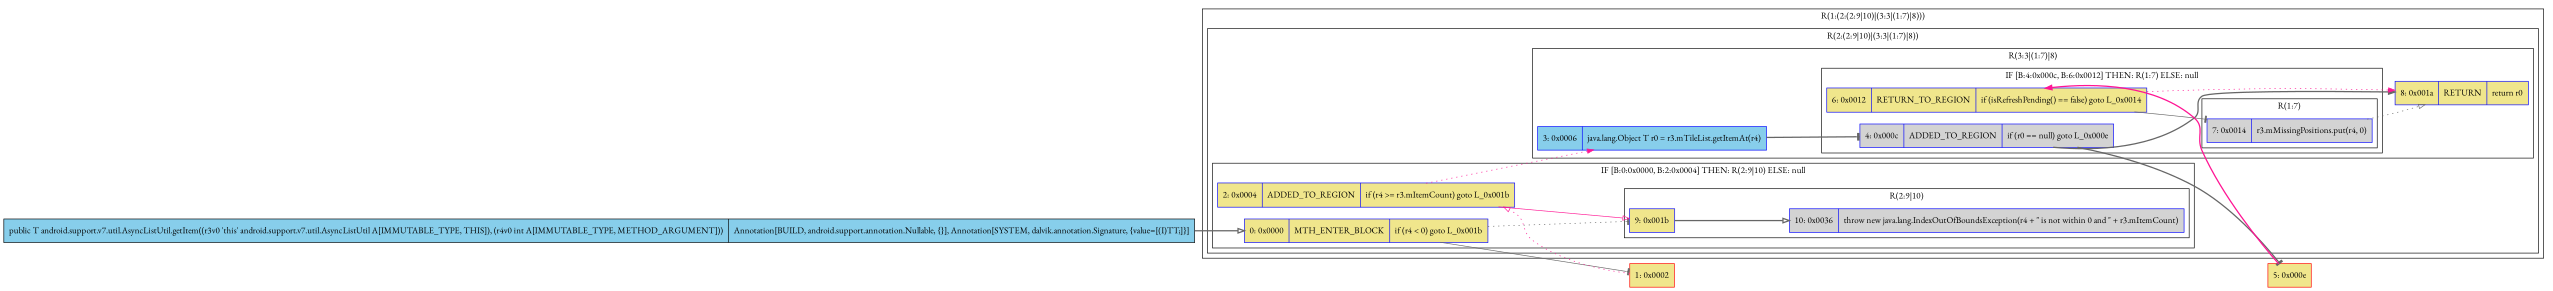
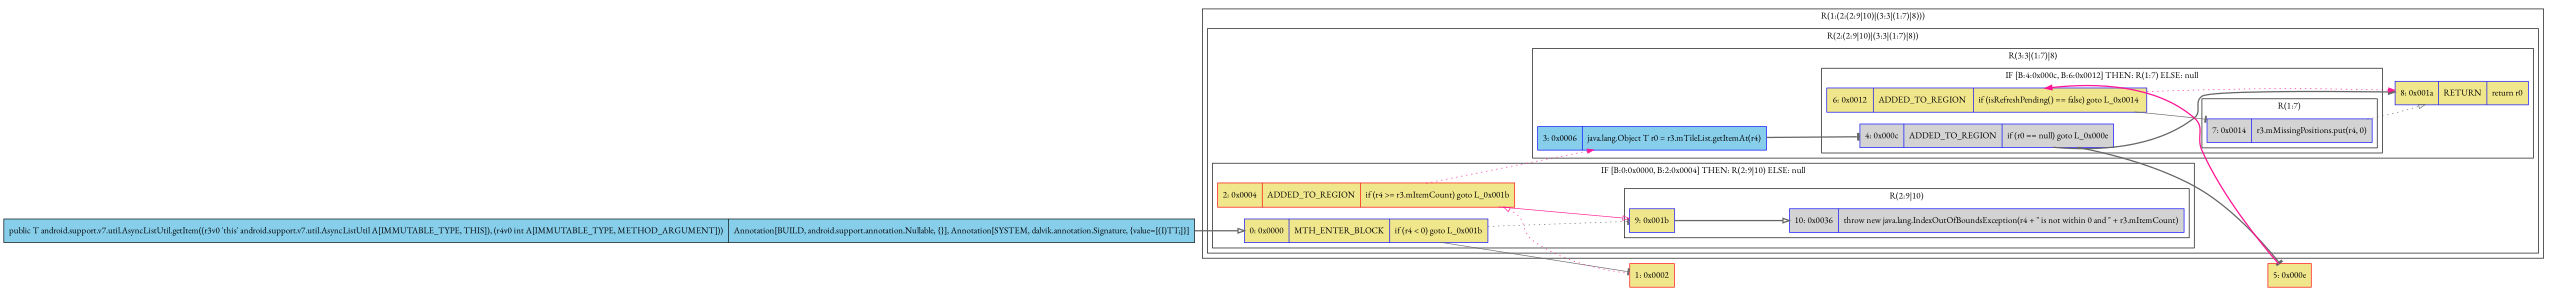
node "6: 0x0012": text "RETURN_TO_REGION" -> "ADDED_TO_REGION"
node "2: 0x0004": color blue -> red
